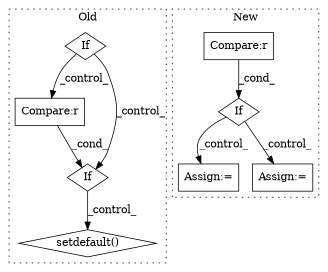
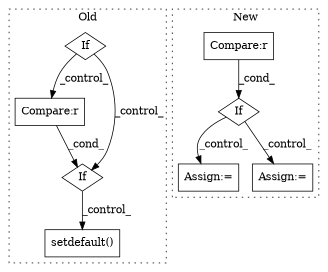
node "setdefault()": shape diamond -> box
